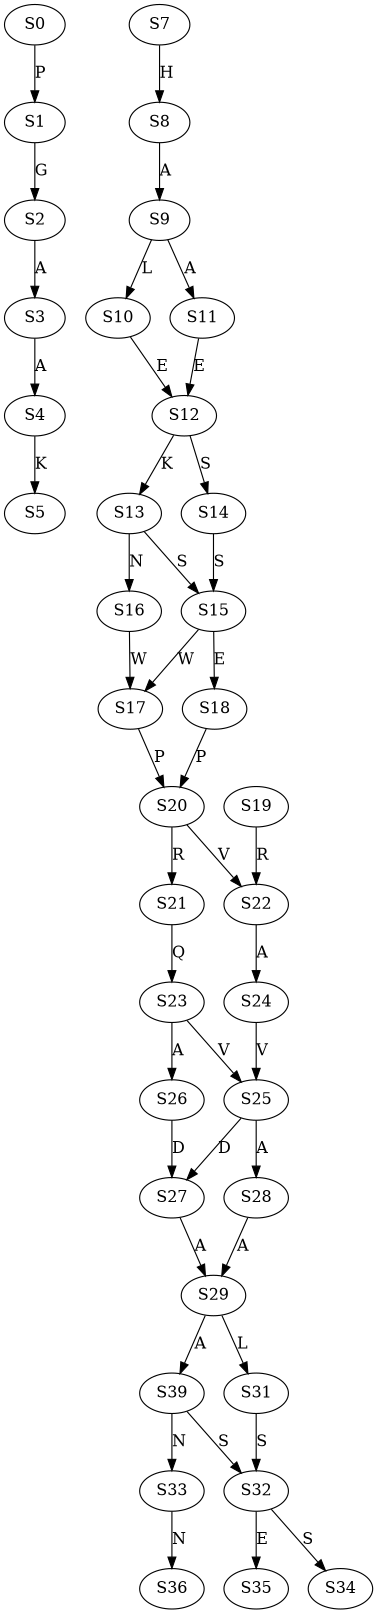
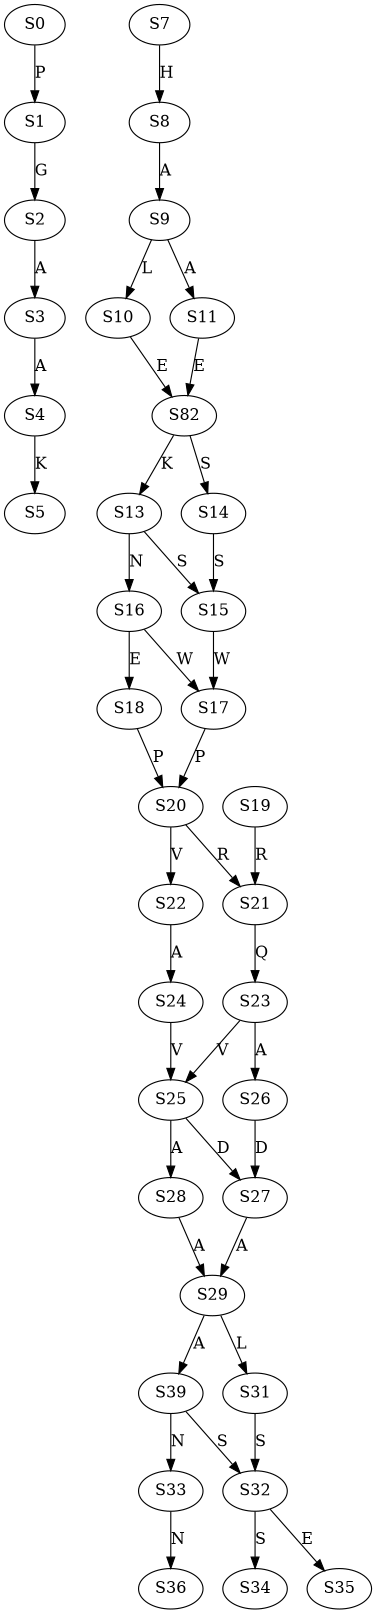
node "S12": label "S12" -> "S82"
edge "S15" -> "S18": now "S16" -> "S18"
edge "S19" -> "S22": now "S19" -> "S21"
